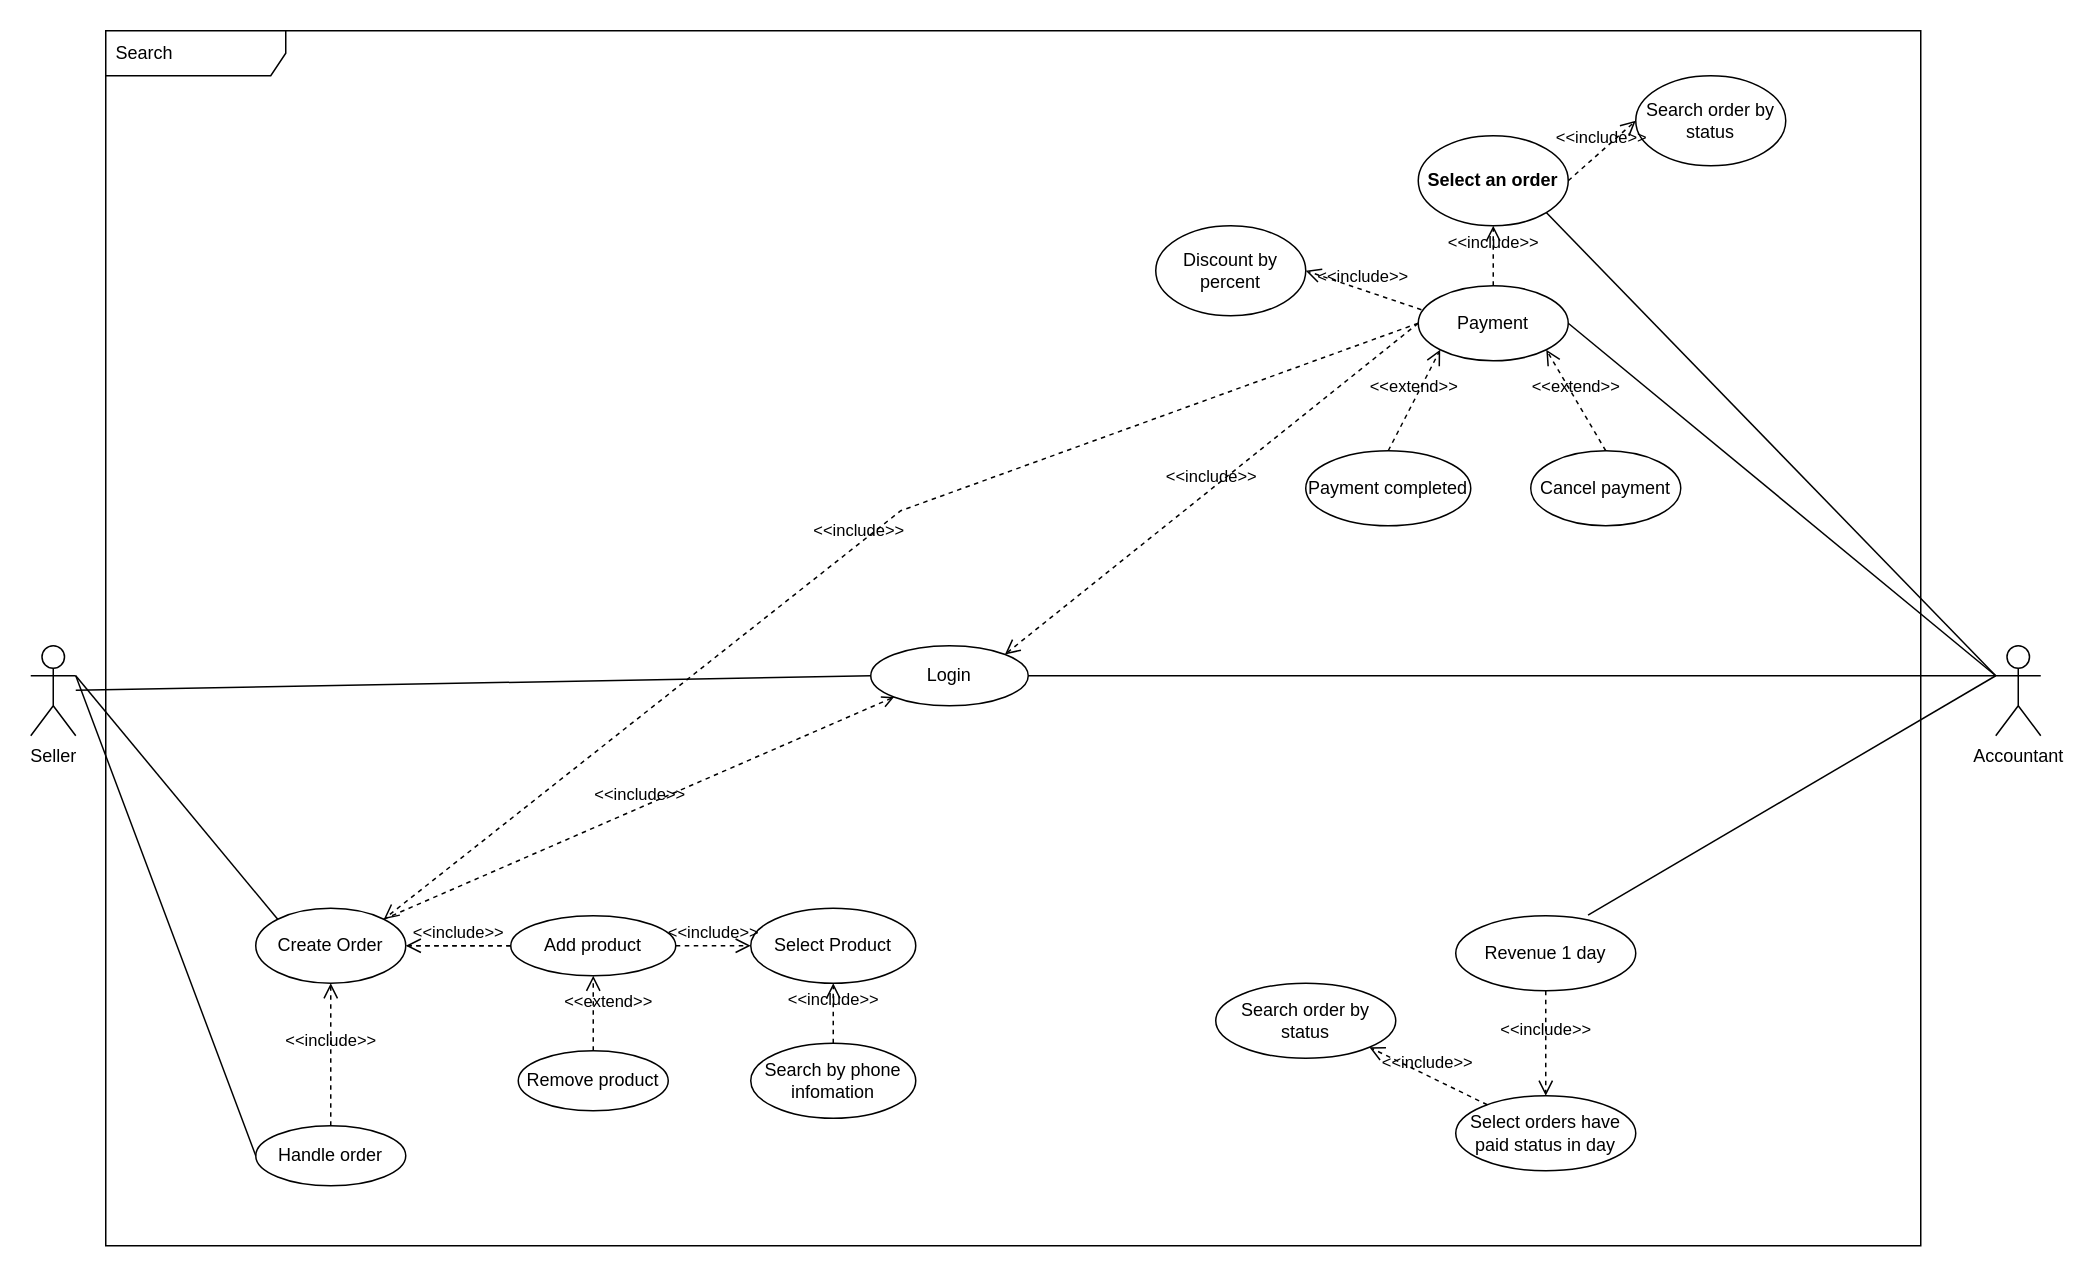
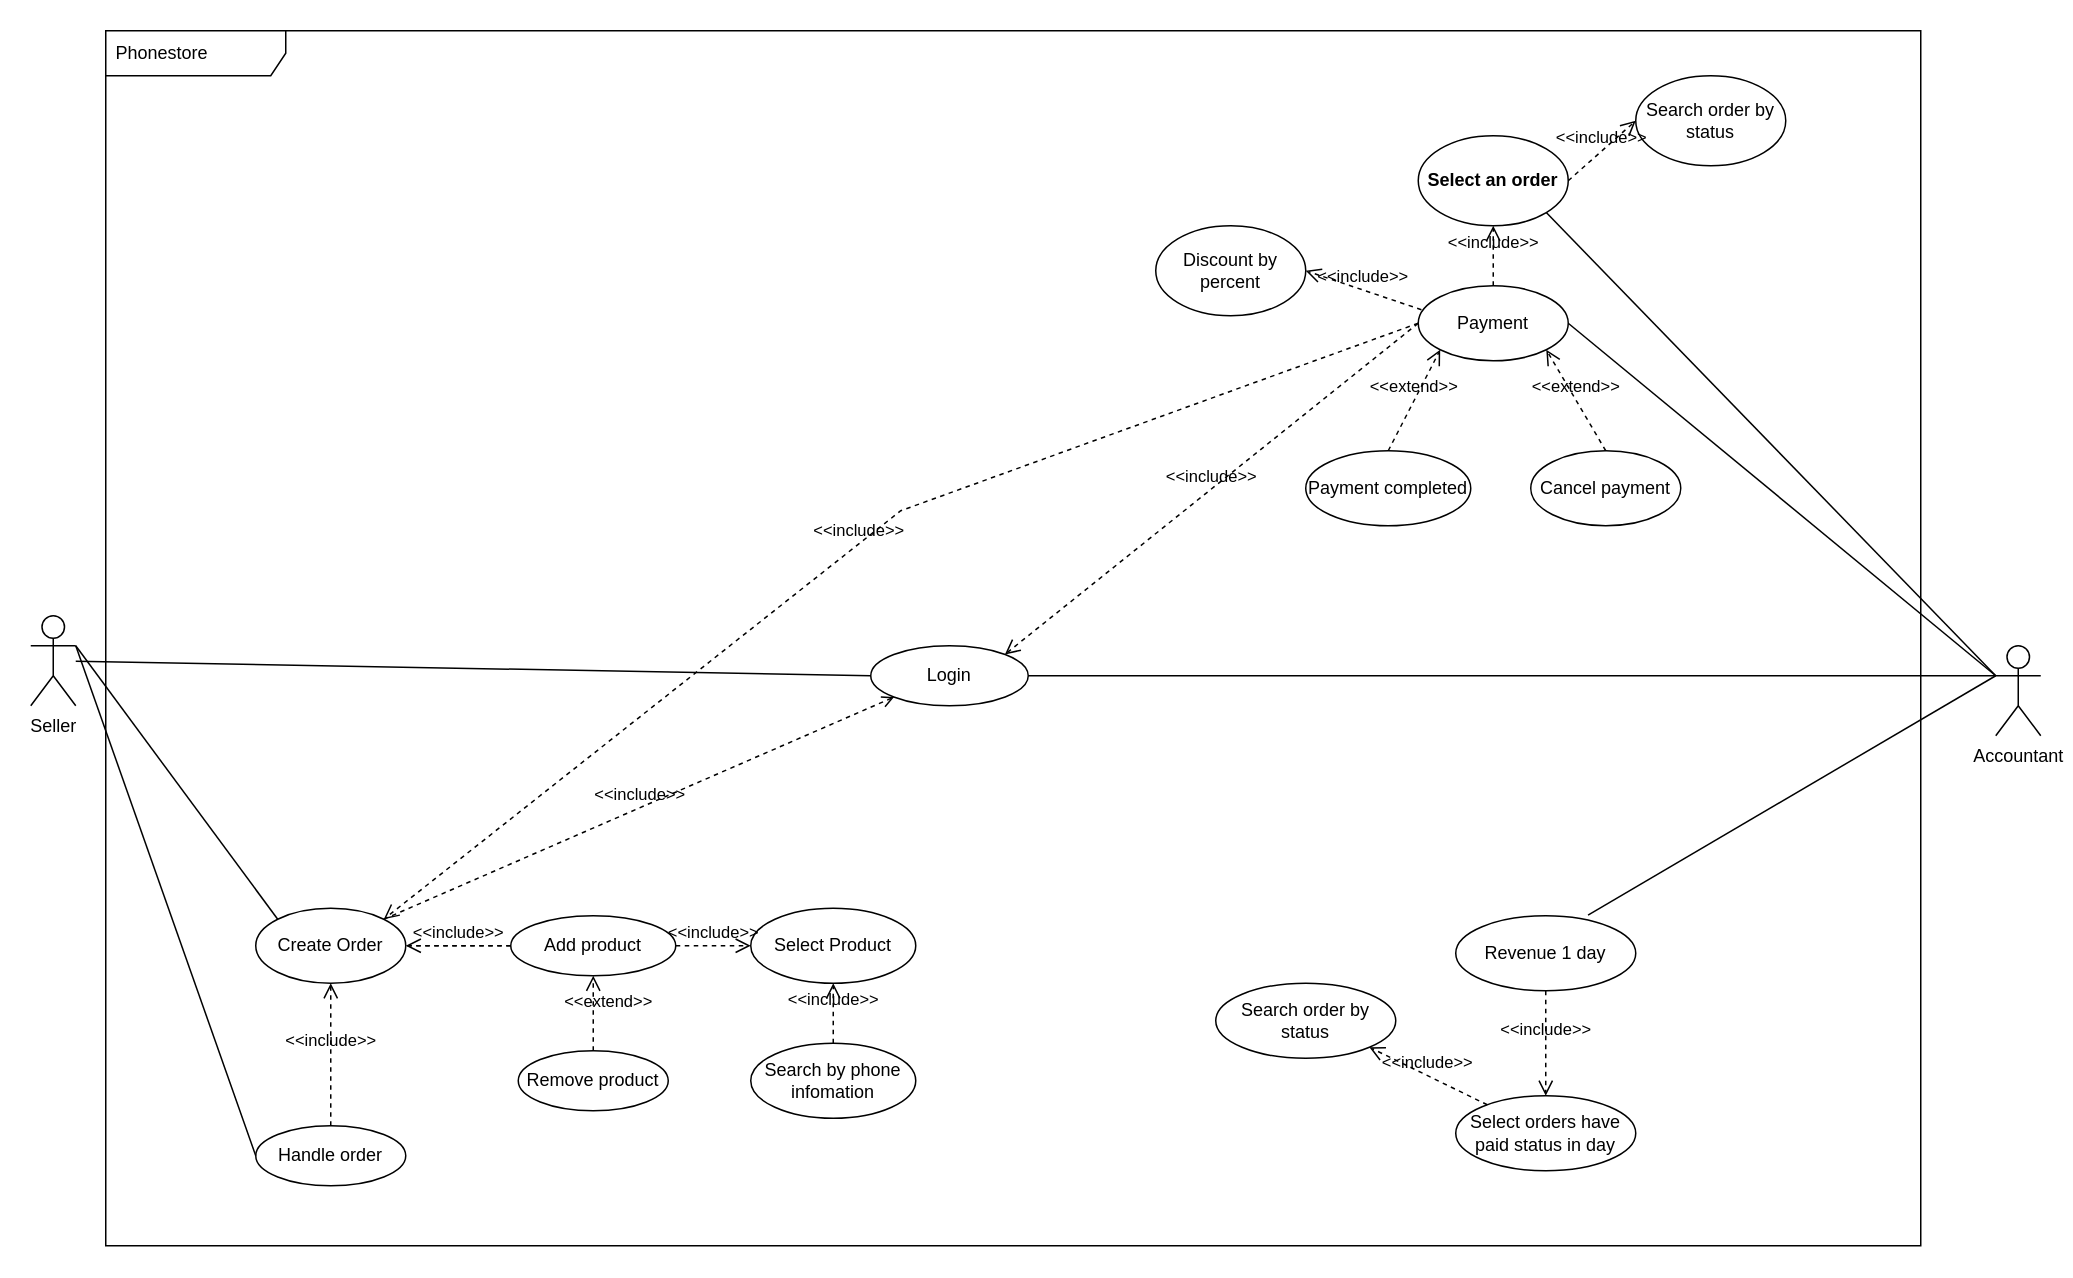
node "Search": label "Search" -> "Phonestore"
node "Seller": moved (53, 691) -> (53, 661)
